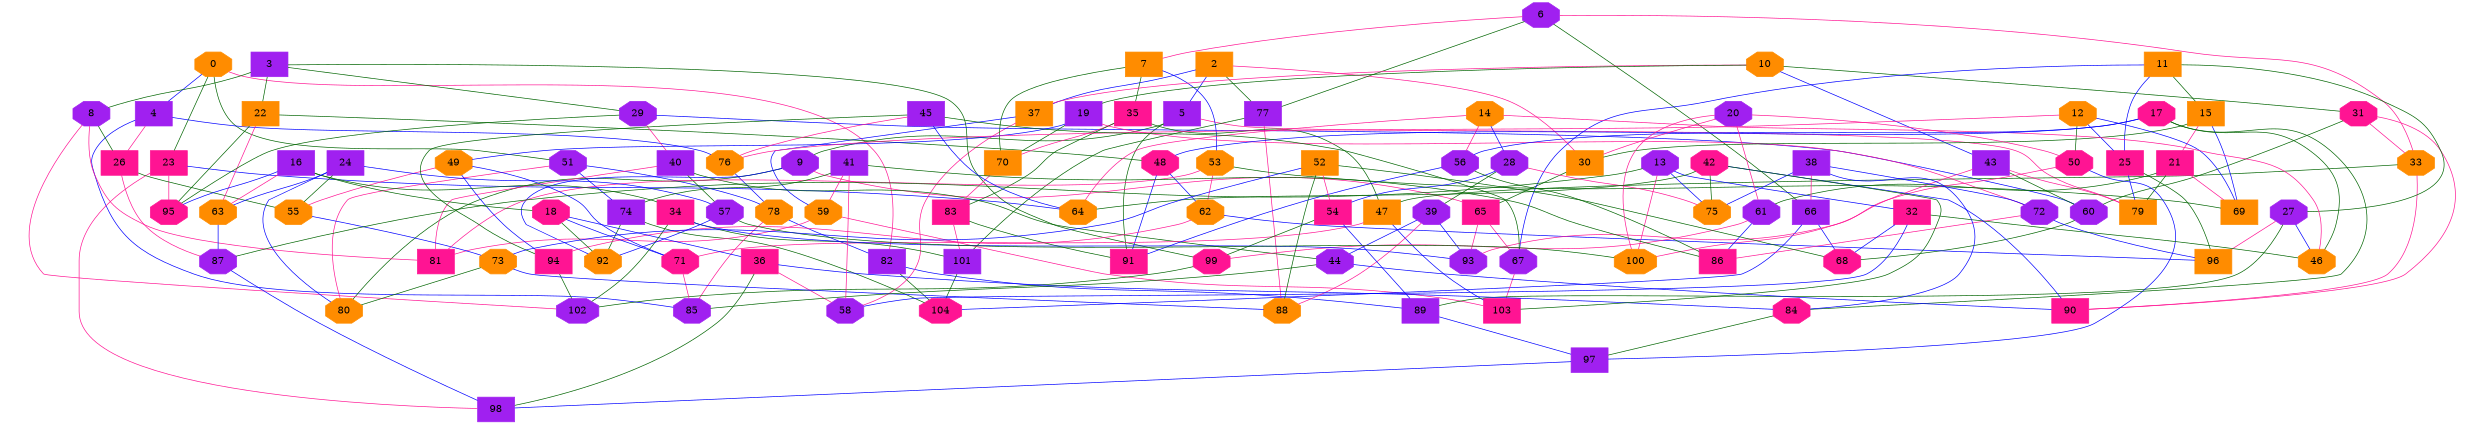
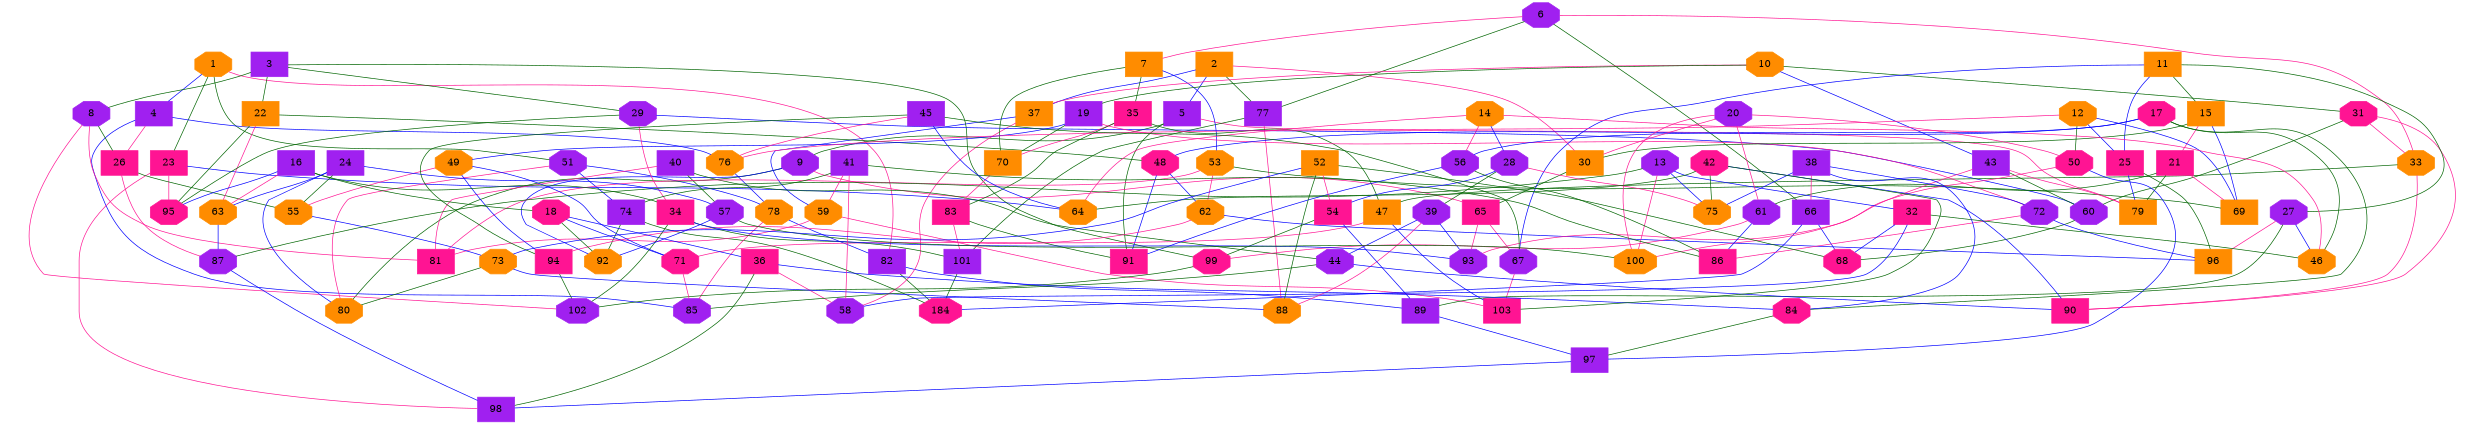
node "0": label "0" -> "1"
edge "29" -- "40": now "29" -- "34"
node "104": label "104" -> "184"
